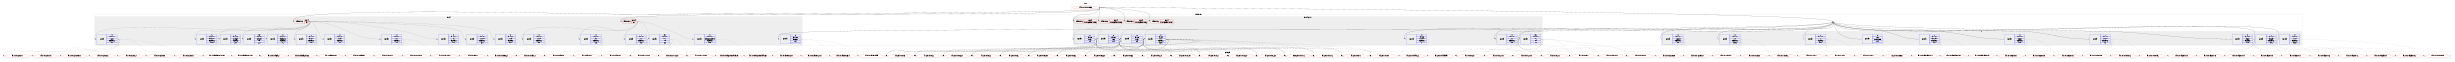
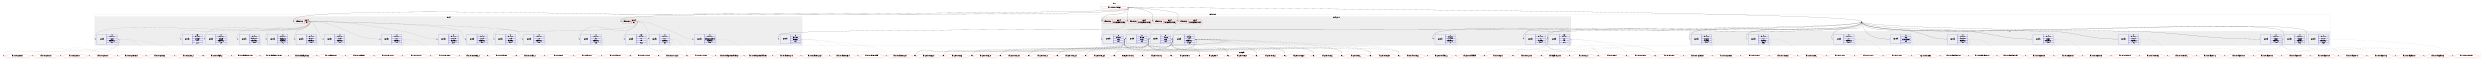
node "dev-python/setuptools-40.6.3": added
node "dev-lang/python-3.5.6": label "dev-lang/python-3.5.6" -> "dev-positive/python-3.5.6"
node "dev-lang/python-3.7.0": label "dev-lang/python-3.7.0" -> "dev-lang/lang-3.7.0"
node "dev-python/pbr-4.2.0-r1": label "dev-python/pbr-4.2.0-r1" -> "dev-netifaces/pbr-4.2.0-r1"
node "dev-pytz/netaddr-0.7.17": label "dev-pytz/netaddr-0.7.17" -> "dev-python/netaddr-0.7.17"
